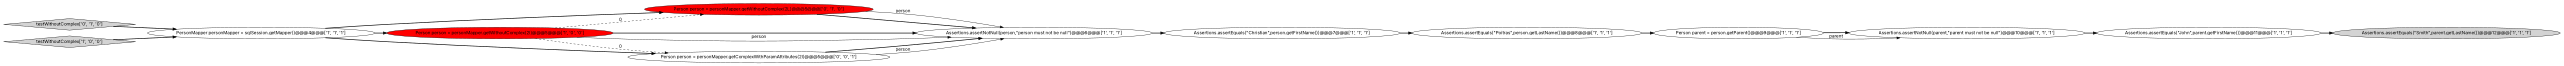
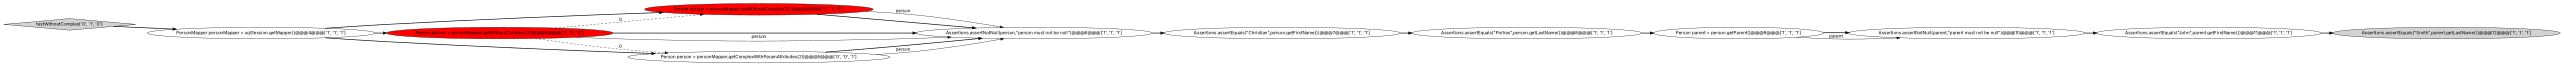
node "testWithoutComplex['1', '0', '0']": removed
